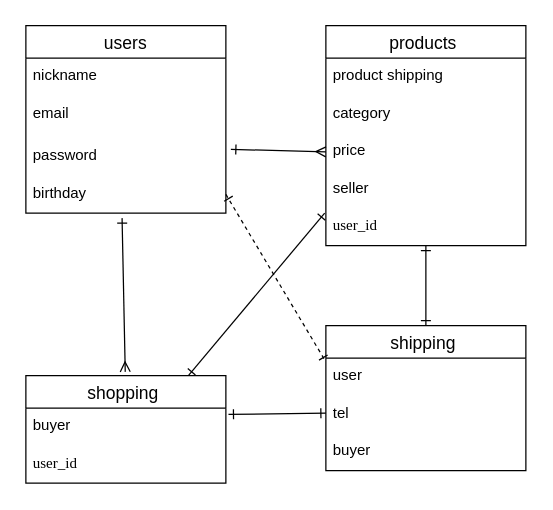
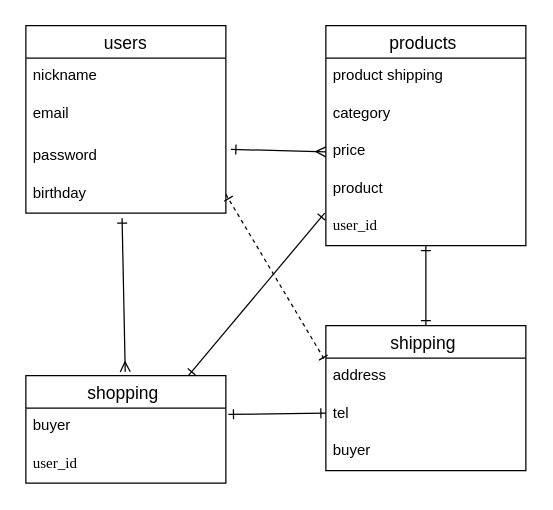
node "seller": label "seller" -> "product"
node "user": label "user" -> "address"
